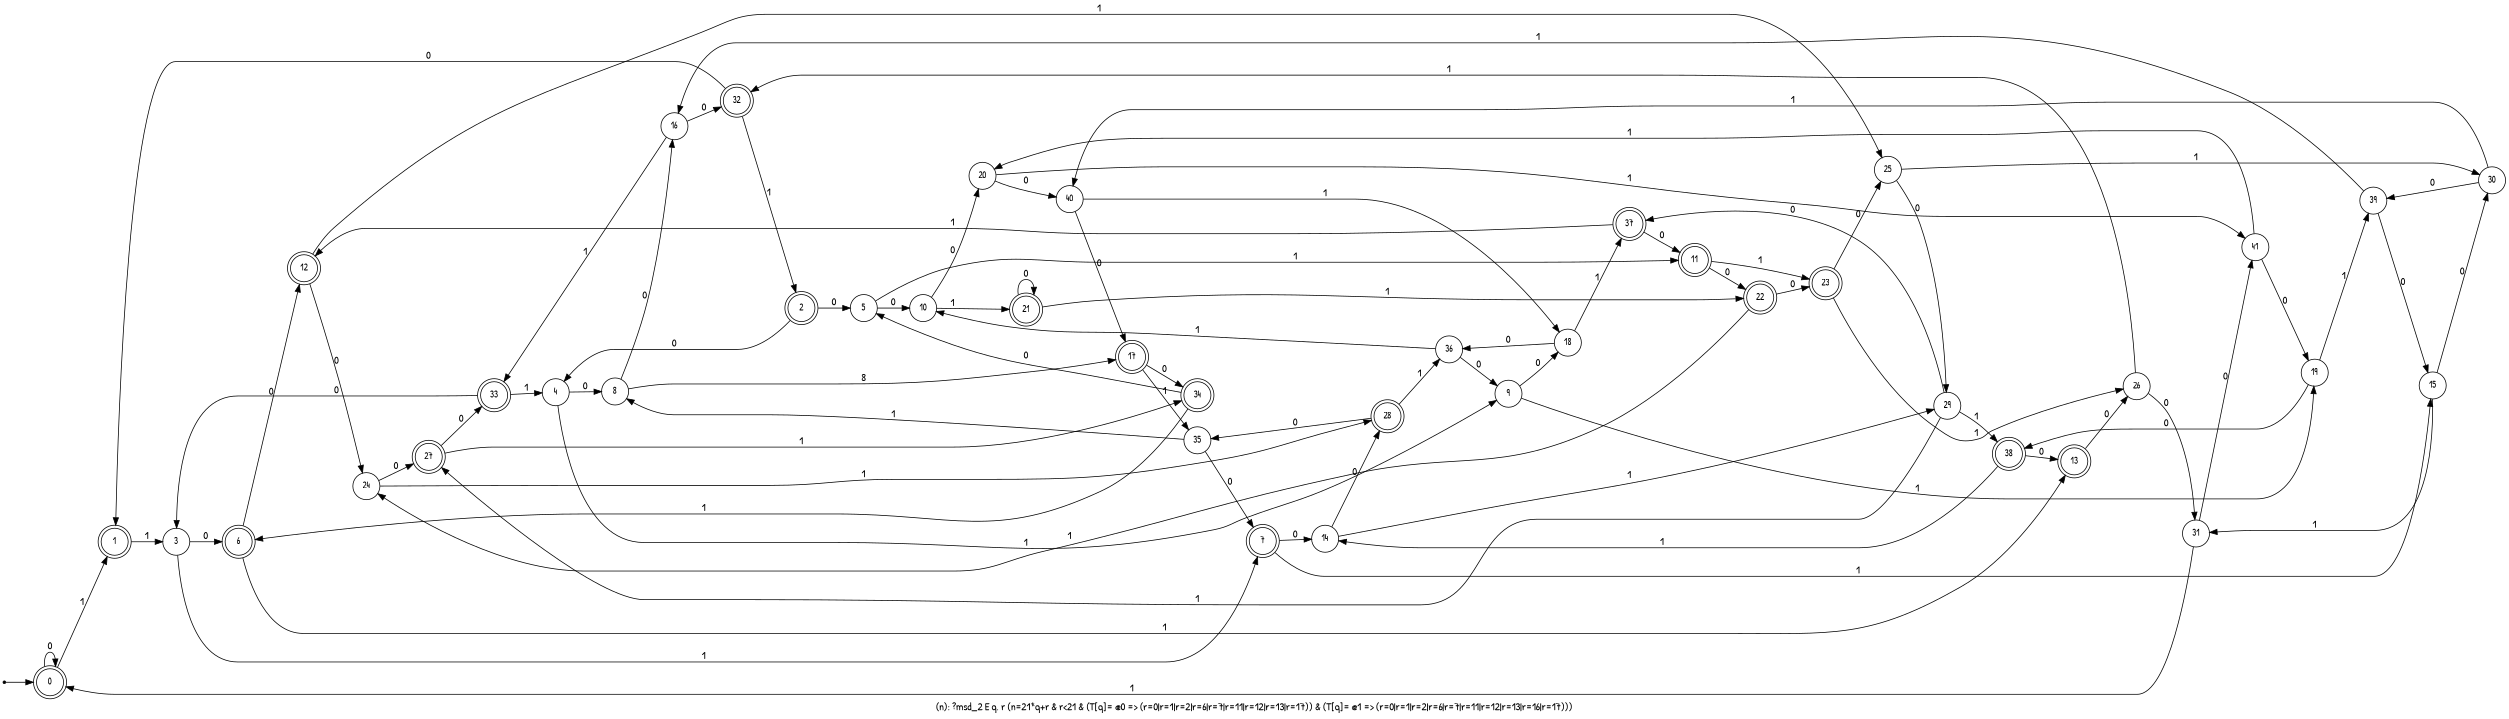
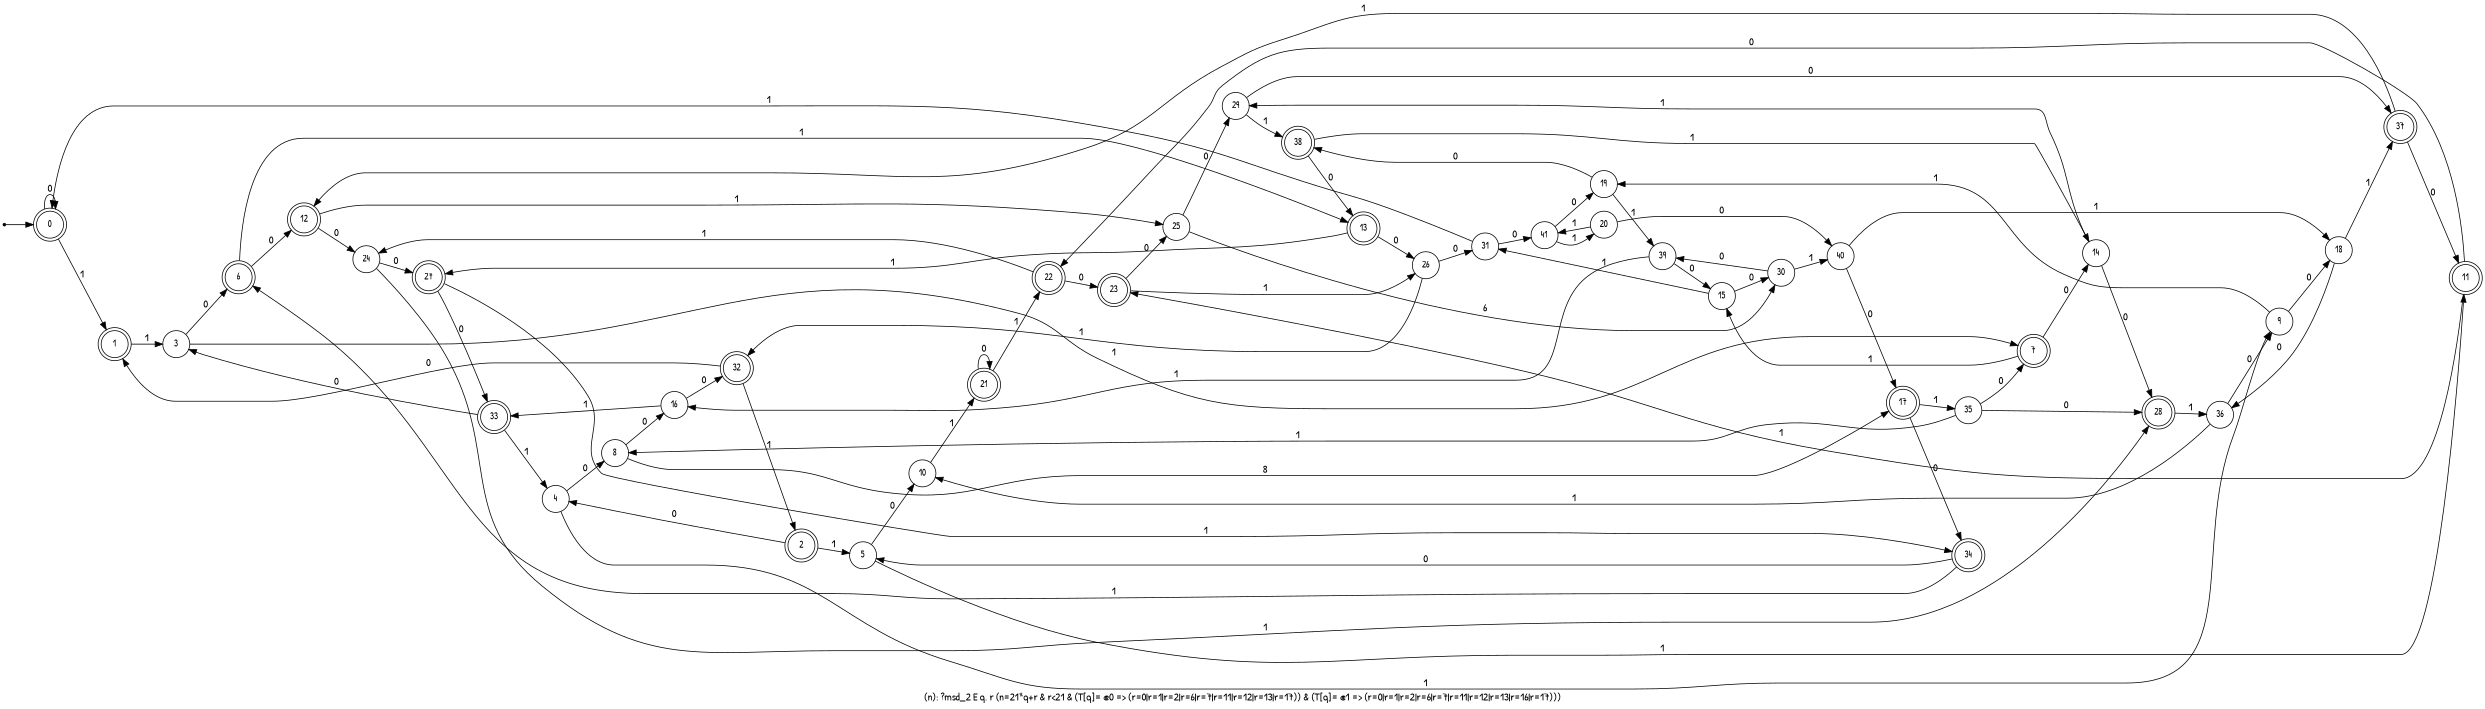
edge "25" -> "30": label "1" -> "6"
edge "10" -> "20": removed, label "0"
edge "2" -> "5": label "0" -> "1"
edge "28" -> "35": reversed
edge "29" -> "27": now "13" -> "27"
